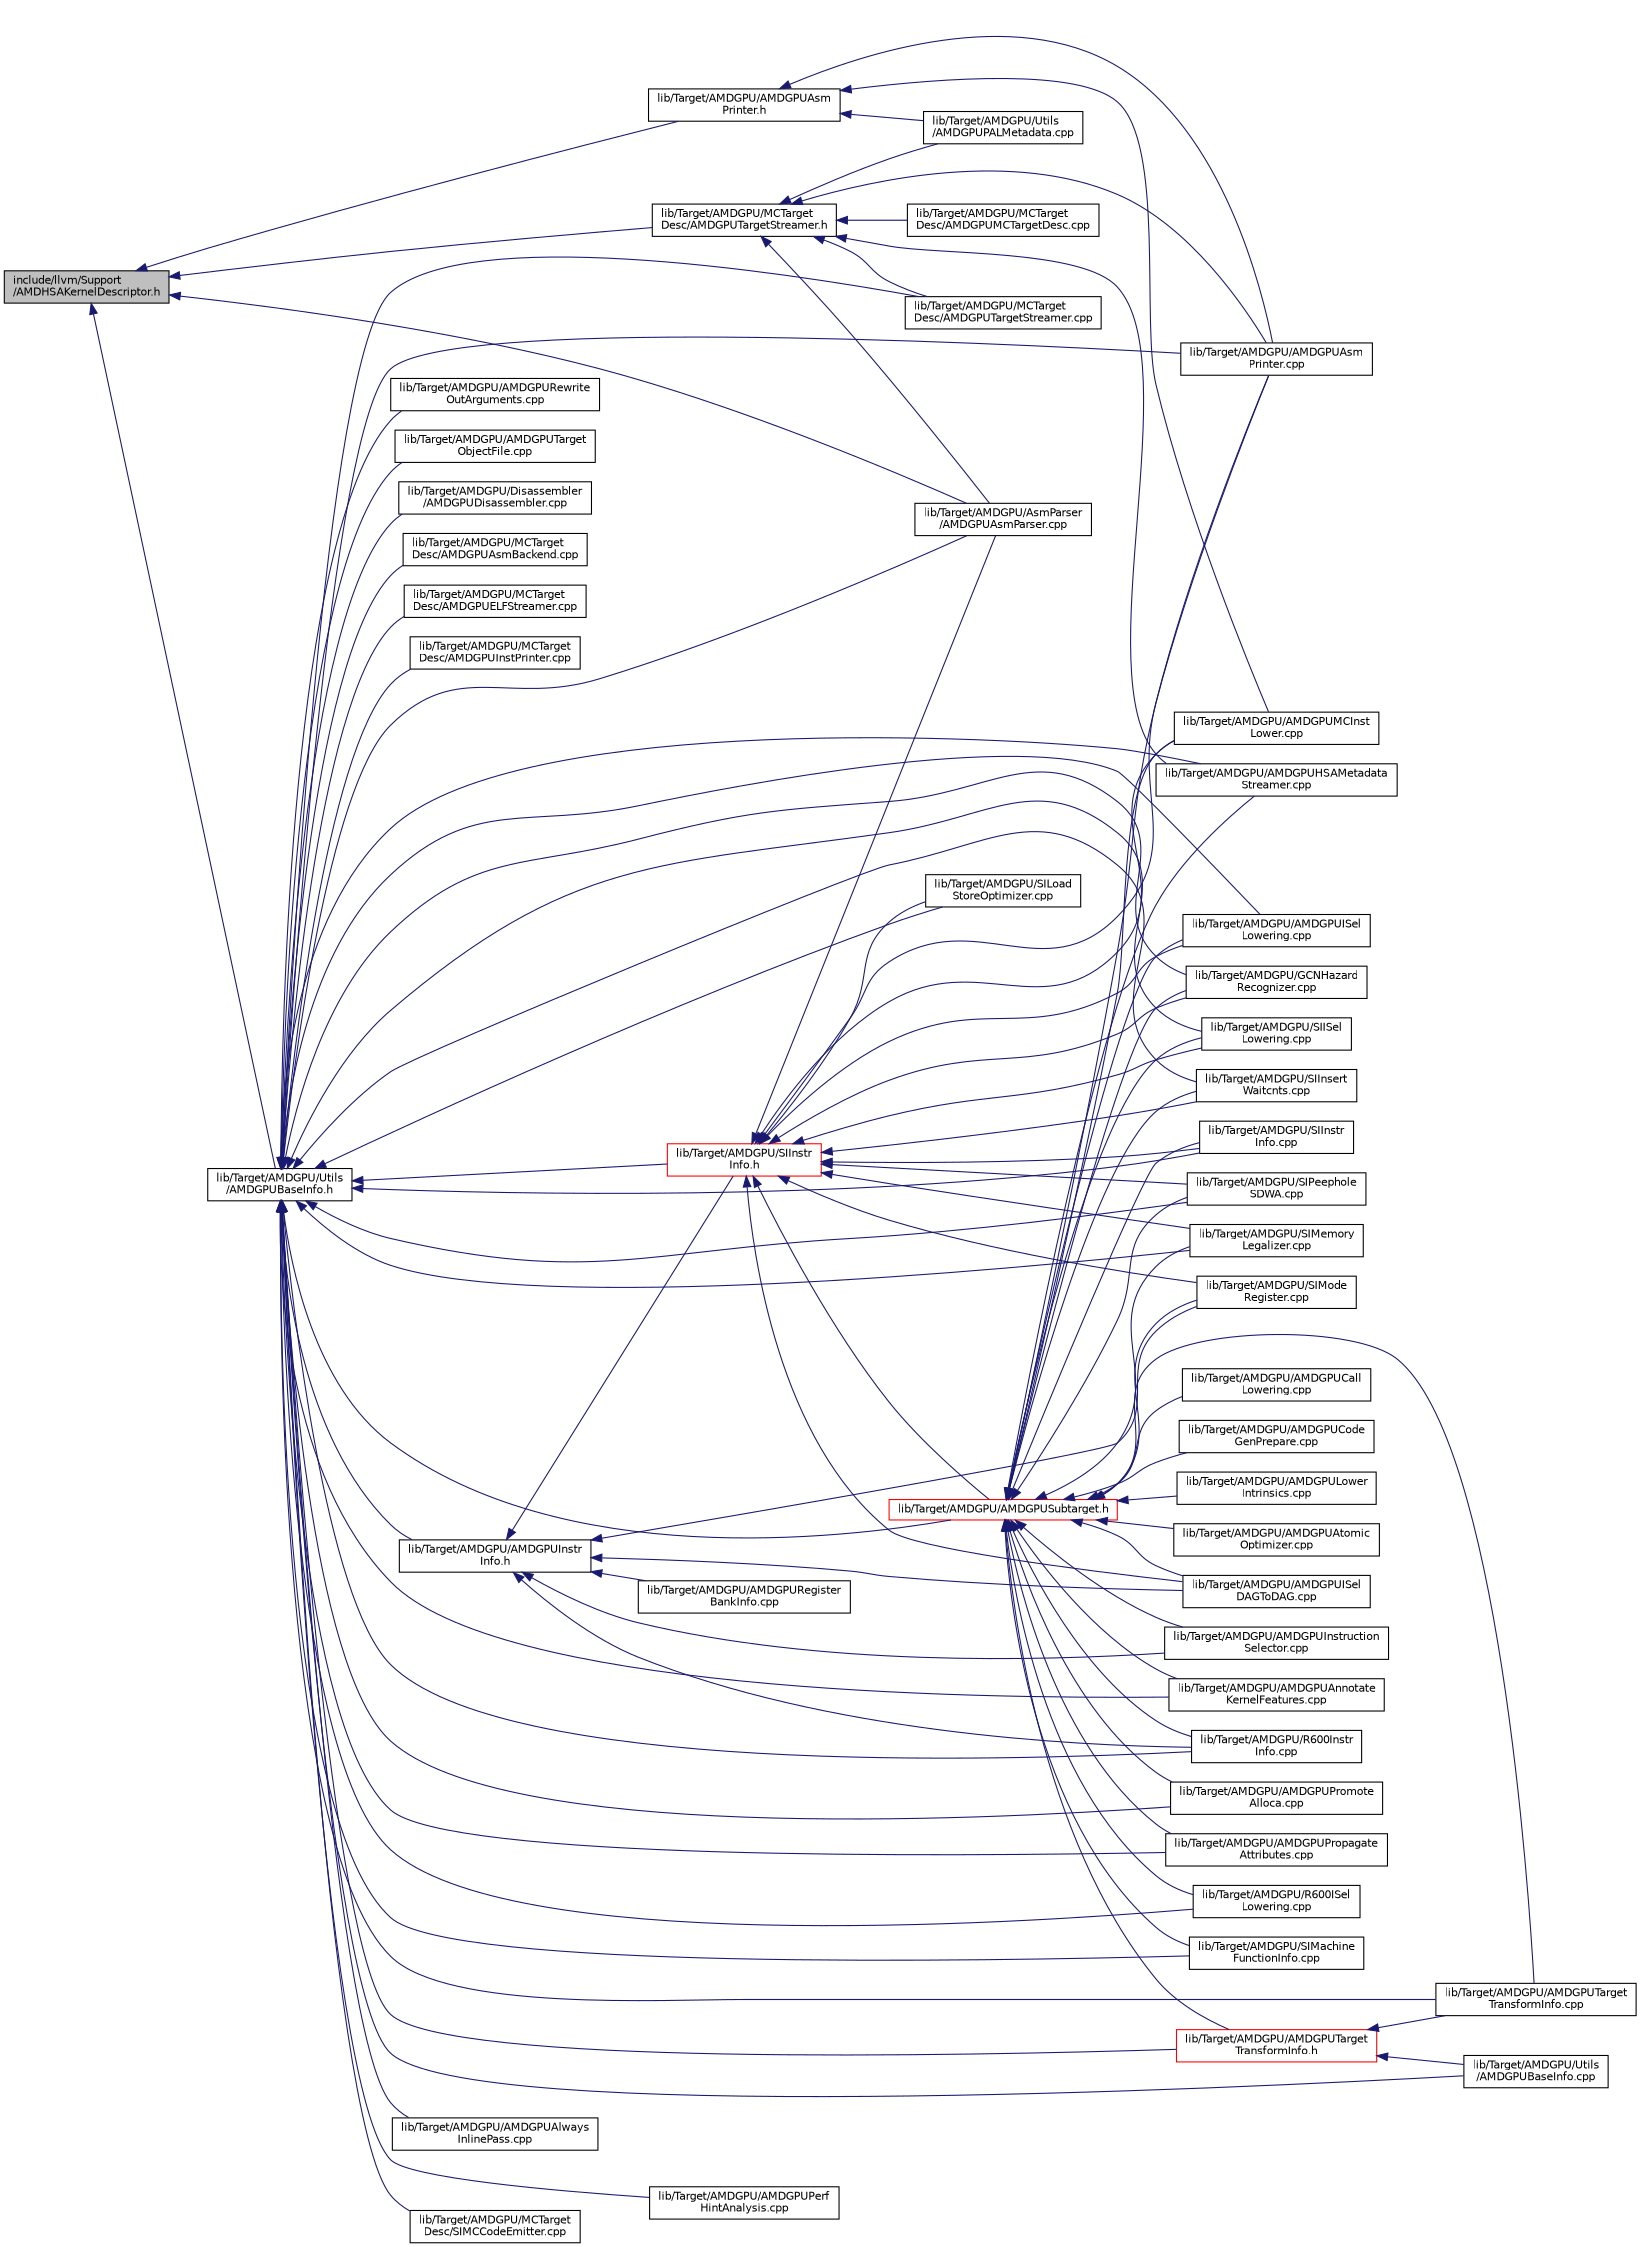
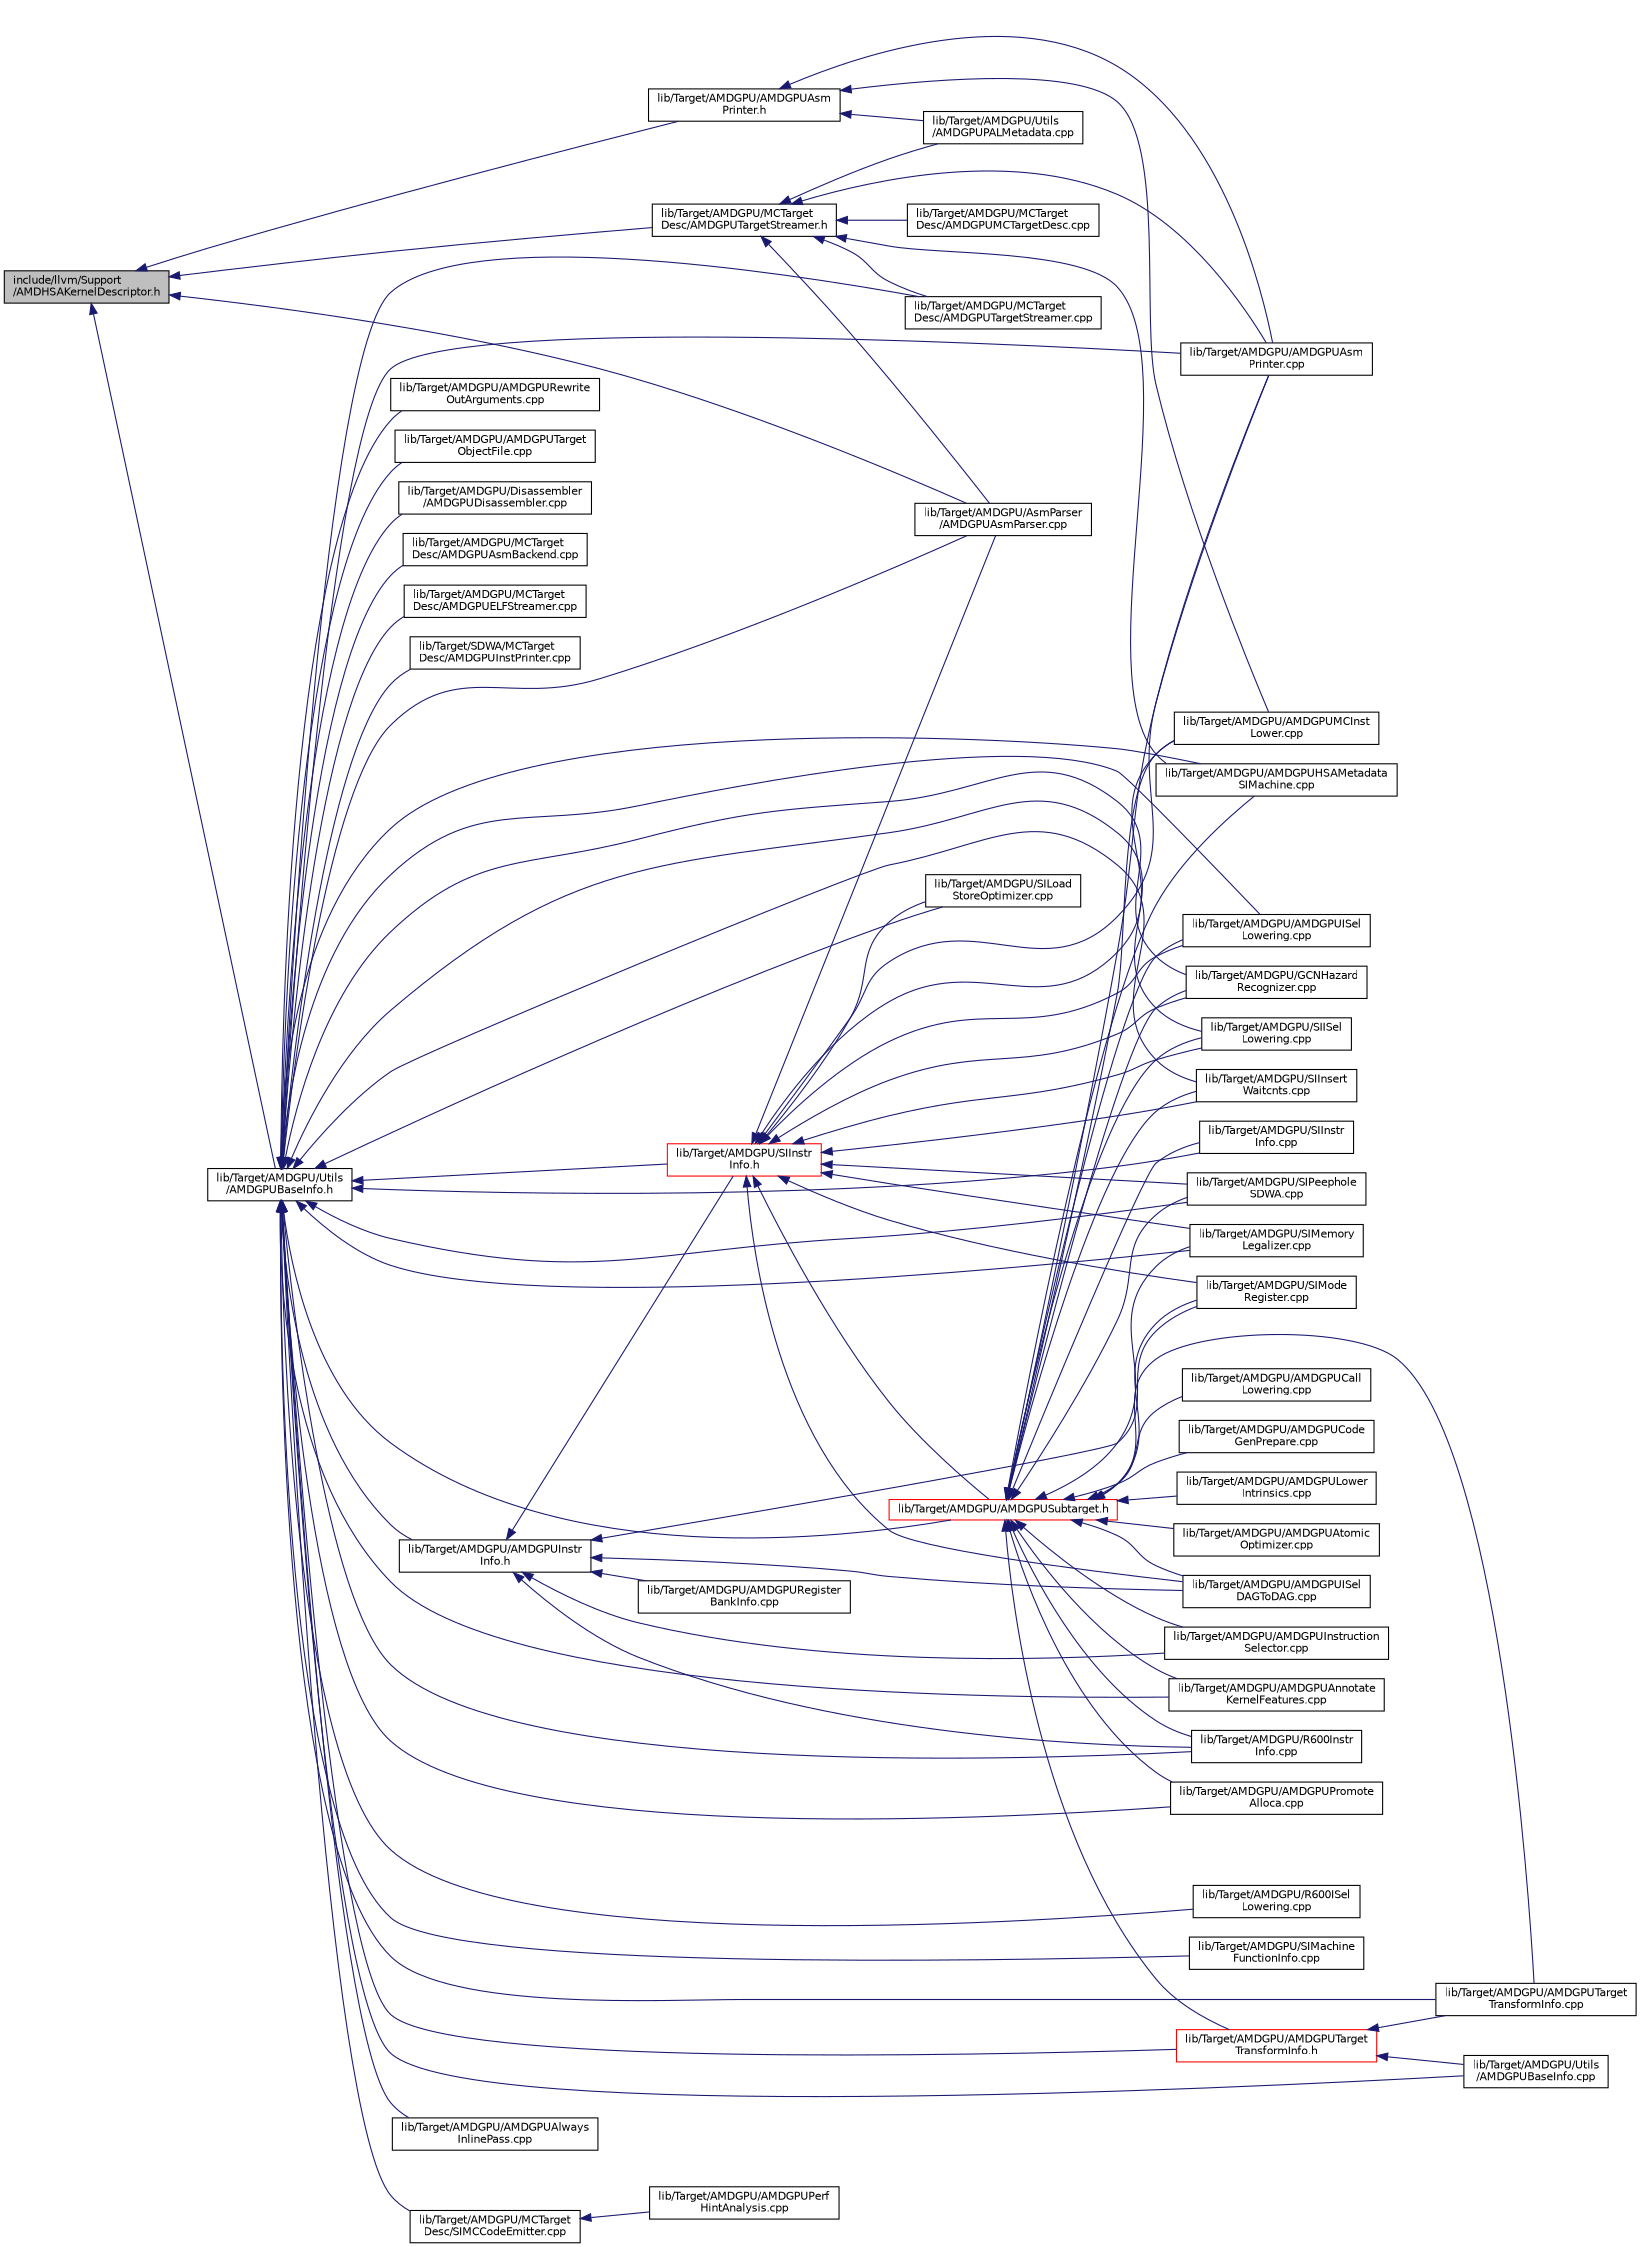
node "lib/Target/AMDGPU/MCTarget Desc/AMDGPUInstPrinter.cpp": label "lib/Target/AMDGPU/MCTarget Desc/AMDGPUInstPrinter.cpp" -> "lib/Target/SDWA/MCTarget Desc/AMDGPUInstPrinter.cpp"
node "lib/Target/AMDGPU/AMDGPUHSAMetadata Streamer.cpp": label "lib/Target/AMDGPU/AMDGPUHSAMetadata Streamer.cpp" -> "lib/Target/AMDGPU/AMDGPUHSAMetadata SIMachine.cpp"
edge "lib/Target/AMDGPU/SIInstr Info.cpp" -> "lib/Target/AMDGPU/SIInstr Info.h": removed
edge "lib/Target/AMDGPU/R600ISel Lowering.cpp" -> "lib/Target/AMDGPU/AMDGPUSubtarget.h": removed
edge "lib/Target/AMDGPU/SIMachine FunctionInfo.cpp" -> "lib/Target/AMDGPU/AMDGPUSubtarget.h": removed
node "lib/Target/AMDGPU/AMDGPUPropagate Attributes.cpp": removed
edge "lib/Target/AMDGPU/AMDGPUPerf HintAnalysis.cpp" -> "lib/Target/AMDGPU/Utils /AMDGPUBaseInfo.h": now "lib/Target/AMDGPU/AMDGPUPerf HintAnalysis.cpp" -> "lib/Target/AMDGPU/MCTarget Desc/SIMCCodeEmitter.cpp"
